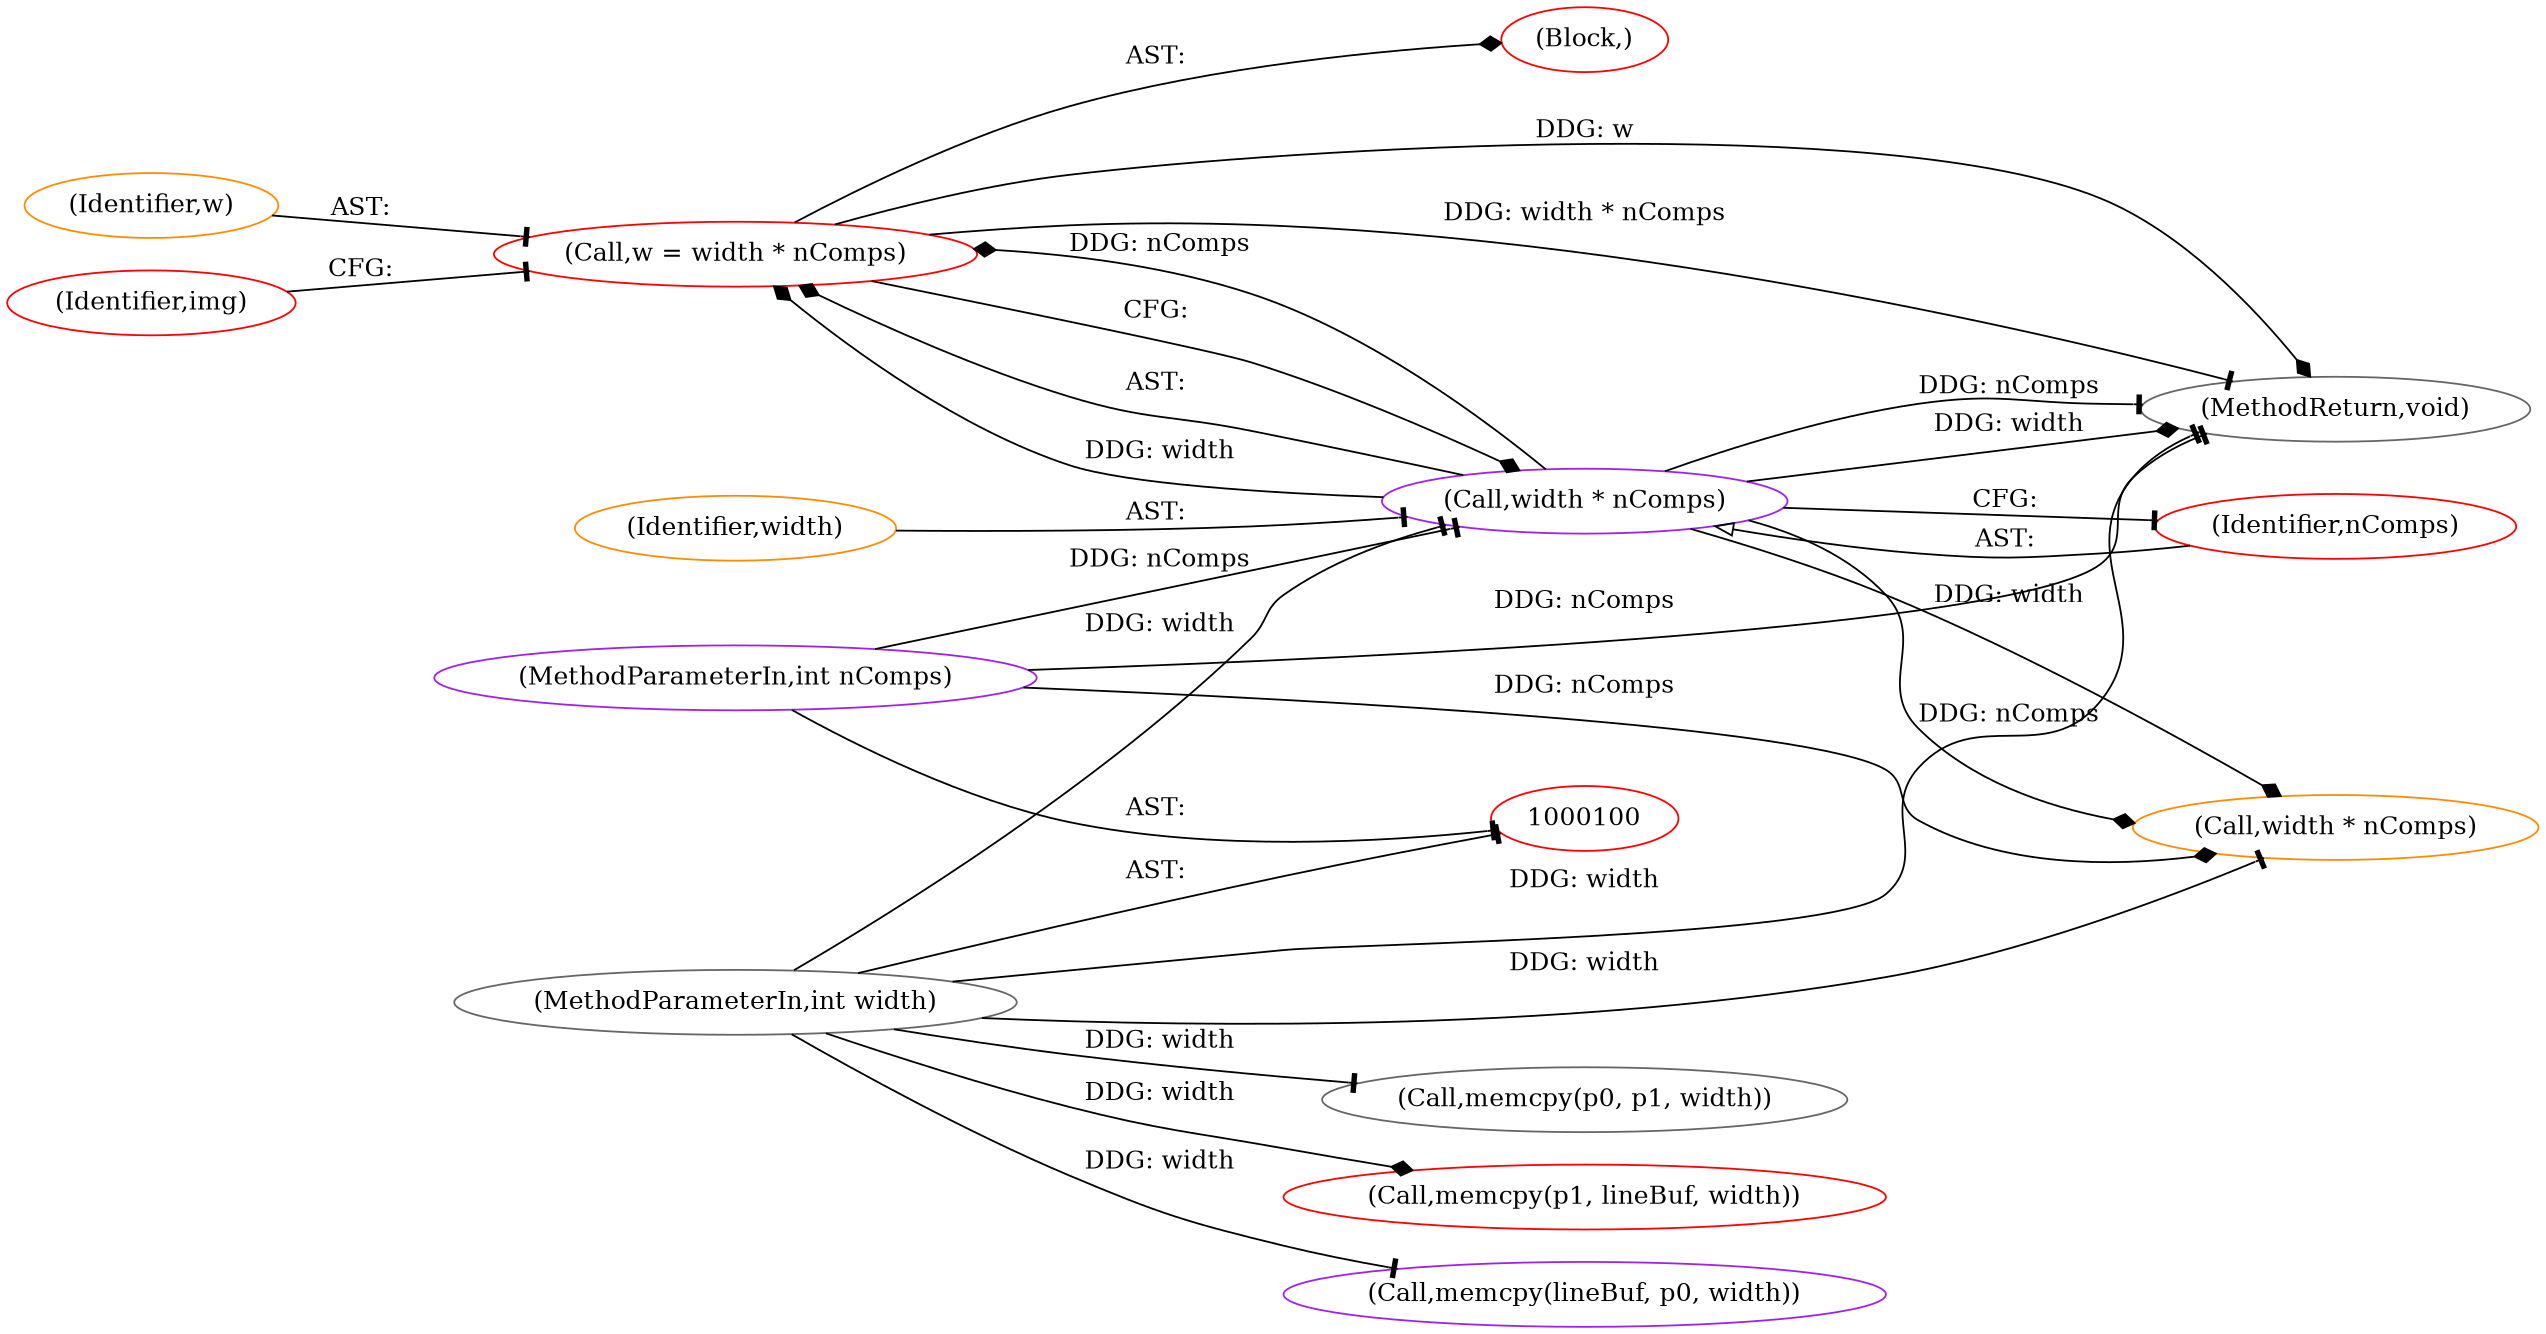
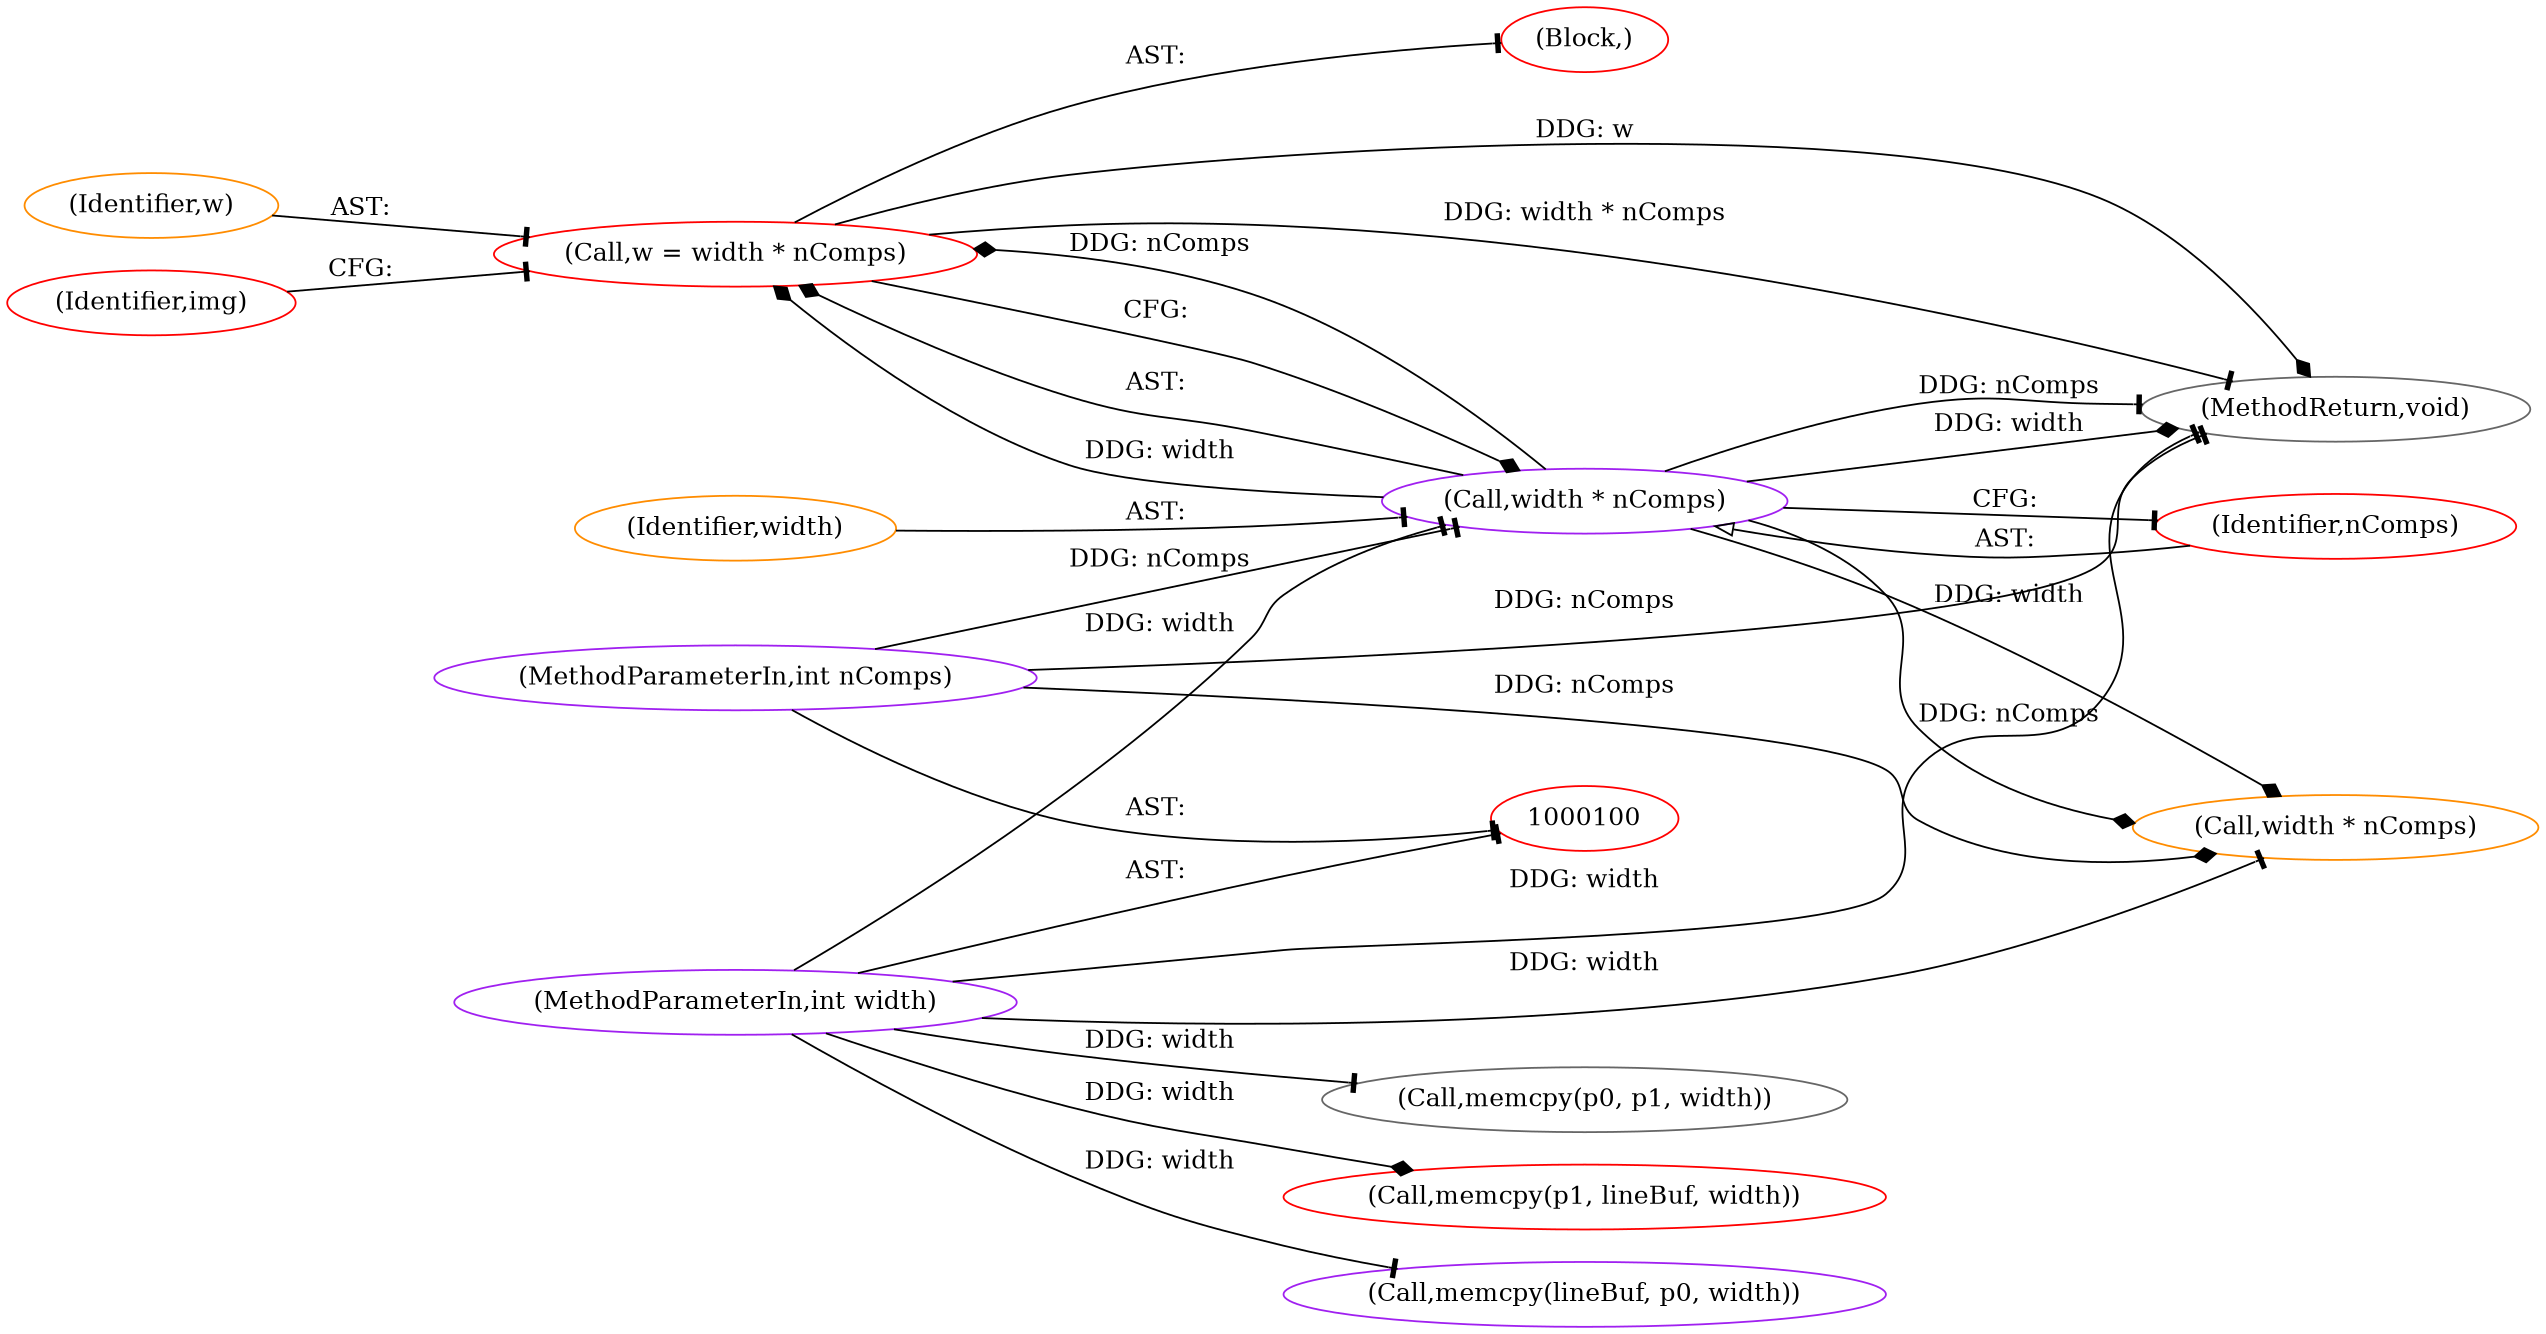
edge "(Call,w = width * nComps)" -> "(Block,)": arrowhead diamond -> tee
node "(MethodParameterIn,int width)": color gray40 -> purple
